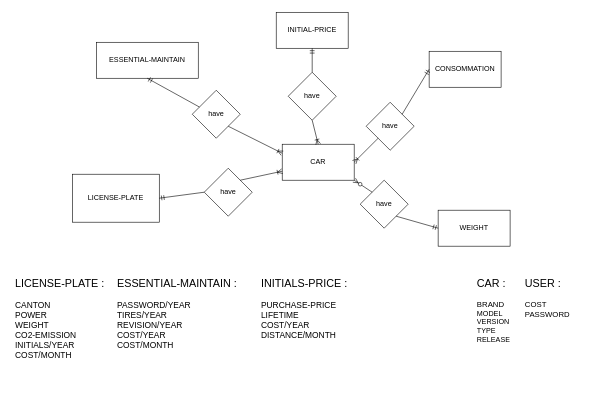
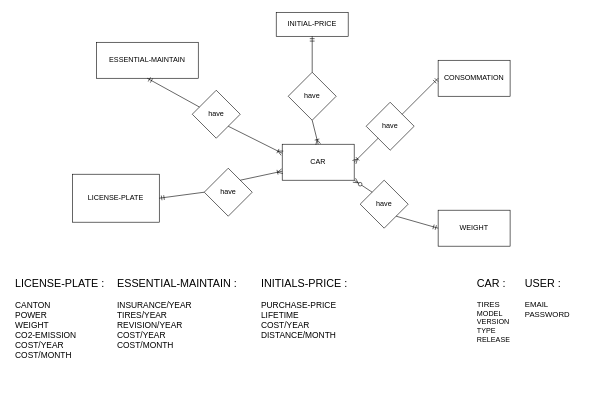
node "INITIAL-PRICE": size 72x36 -> 72x24
node "CONSOMMATION": moved (465, 69) -> (474, 78)
node "USER : COST PASSWORD": label "USER : COST PASSWORD" -> "USER : EMAIL PASSWORD"
node "ESSENTIAL-MAINTAIN : PASSWORD/YEAR TIRES/YEAR REVISION/YEAR COST/YEAR COST/MONTH": label "ESSENTIAL-MAINTAIN : PASSWORD/YEAR TIRES/YEAR REVISION/YEAR COST/YEAR COST/MONTH" -> "ESSENTIAL-MAINTAIN : INSURANCE/YEAR TIRES/YEAR REVISION/YEAR COST/YEAR COST/MONTH"
node "CAR : BRAND MODEL VERSION TYPE RELEASE": label "CAR : BRAND MODEL VERSION TYPE RELEASE" -> "CAR : TIRES MODEL VERSION TYPE RELEASE"
node "LICENSE-PLATE : CANTON POWER WEIGHT CO2-EMISSION INITIALS/YEAR COST/MONTH": label "LICENSE-PLATE : CANTON POWER WEIGHT CO2-EMISSION INITIALS/YEAR COST/MONTH" -> "LICENSE-PLATE : CANTON POWER WEIGHT CO2-EMISSION COST/YEAR COST/MONTH"
